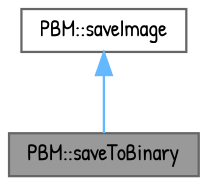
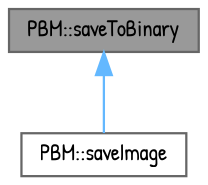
edge "PBM::saveToBinary" -> "PBM::saveImage": reversed
